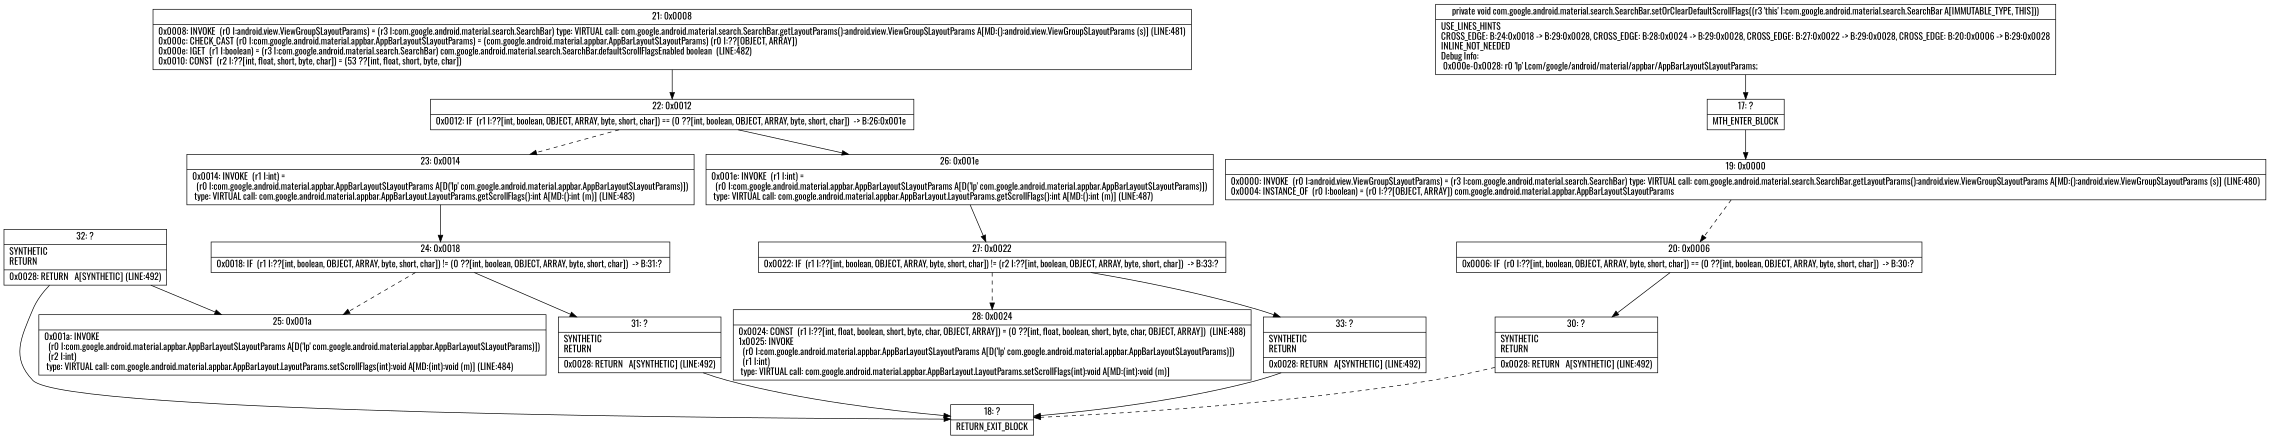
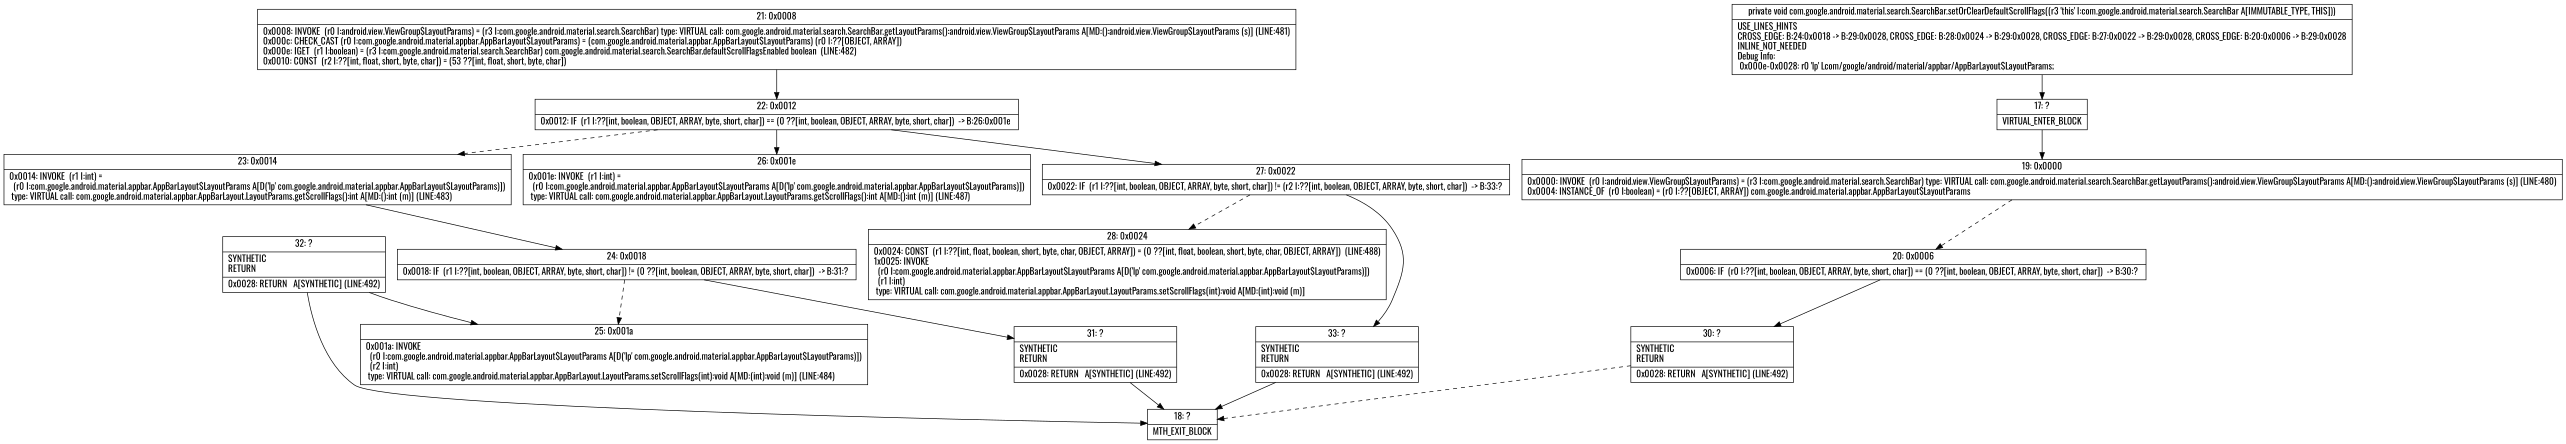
node "17: ?": text "MTH_ENTER_BLOCK" -> "VIRTUAL_ENTER_BLOCK"
edge "26: 0x001e" -> "27: 0x0022": now "22: 0x0012" -> "27: 0x0022"
node "18: ?": text "RETURN_EXIT_BLOCK" -> "MTH_EXIT_BLOCK"
